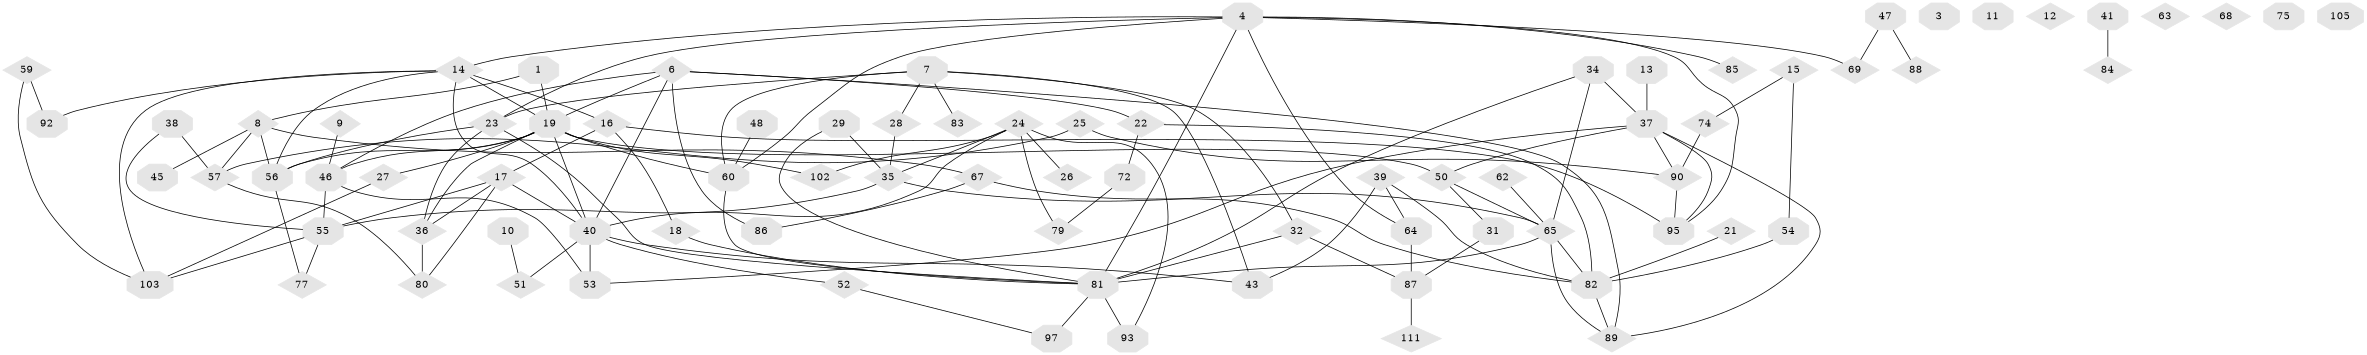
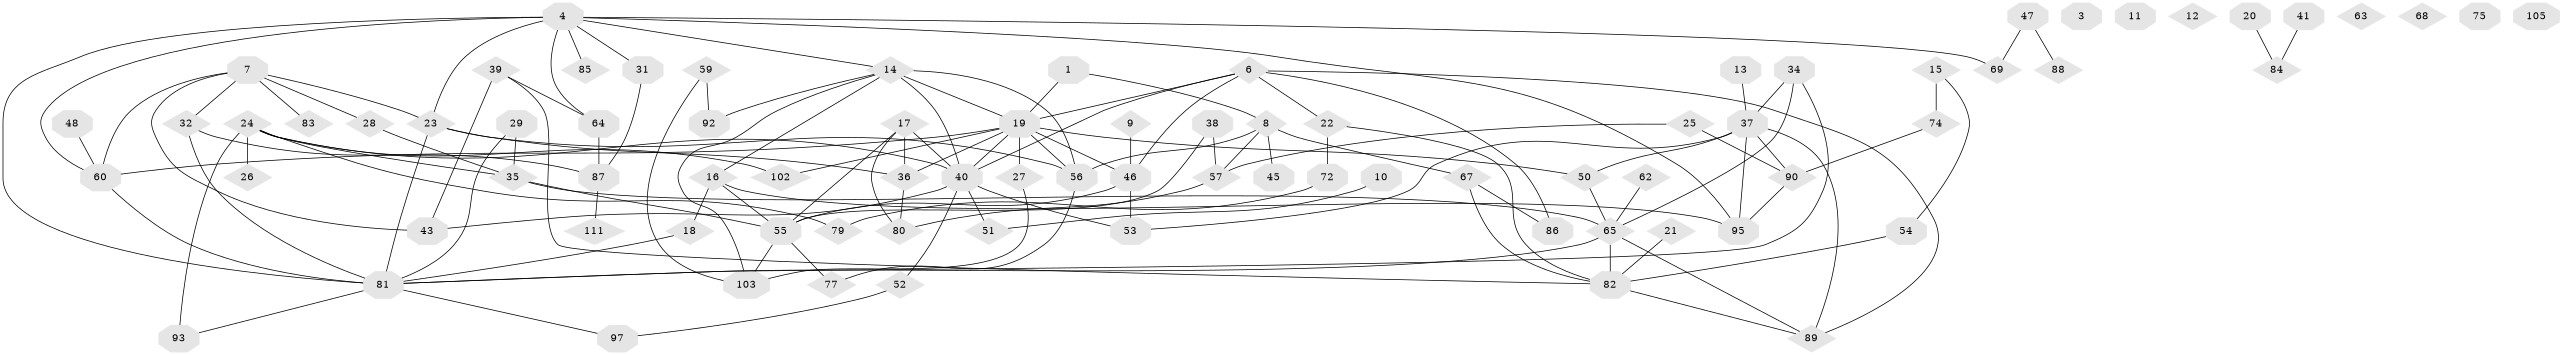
node "20": added
edge "16" -- "17": now "16" -- "55"
edge "50" -- "31": now "4" -- "31"
